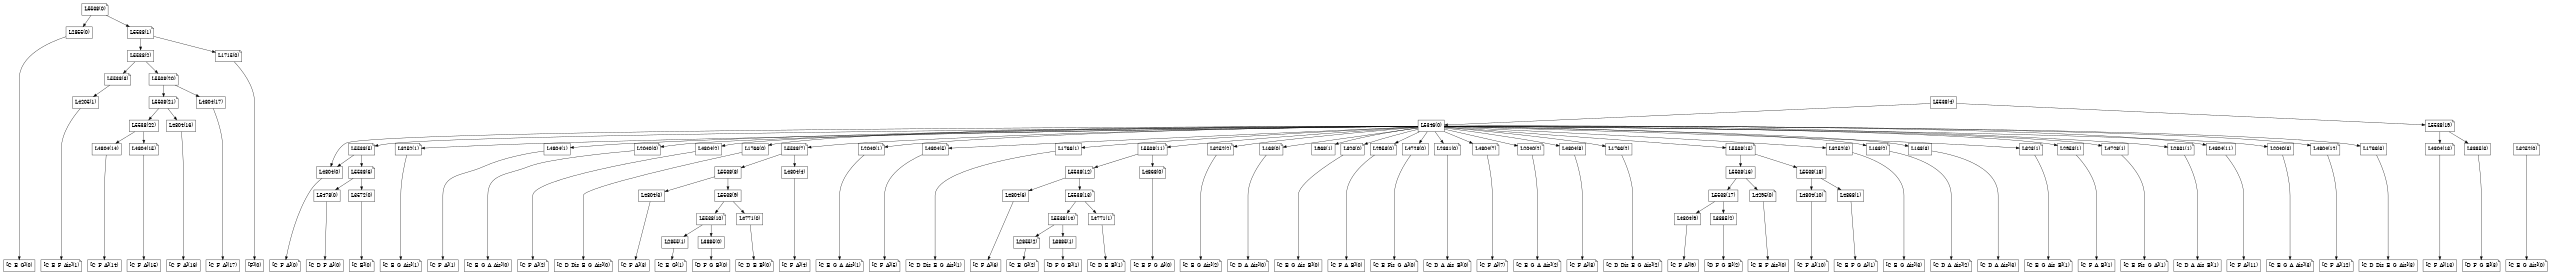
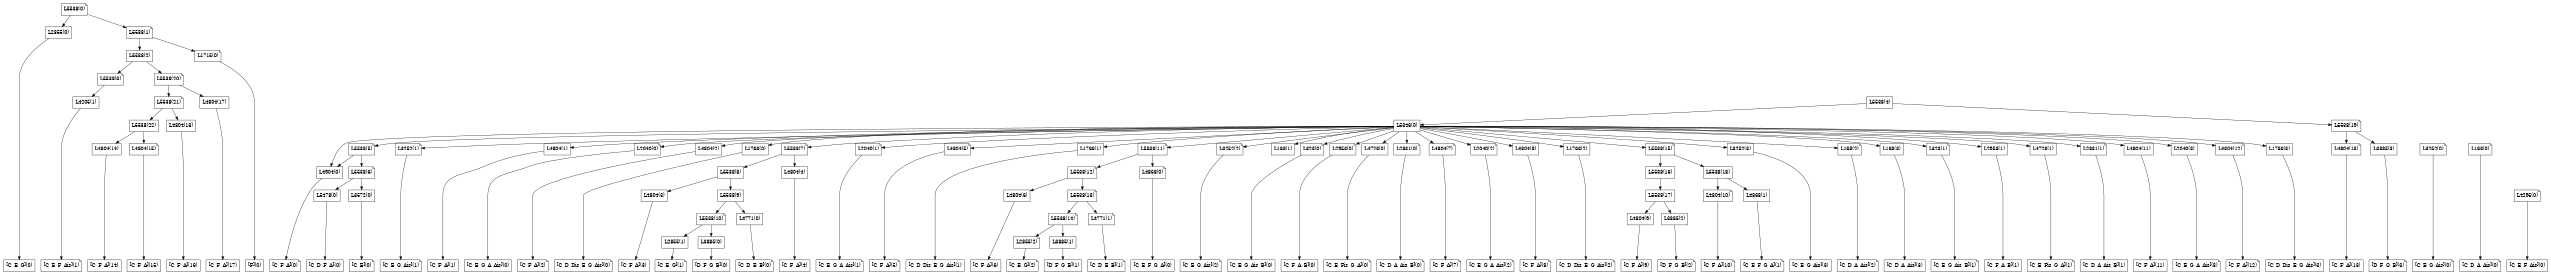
edge "L5346(0)" -> "L168(0)": removed
node "L968(1)": label "L968(1)" -> "L168(1)"
node "L4804(0)": label "L4804(0)" -> "L4904(0)"
edge "L5538(16)" -> "L4295(0)": removed
